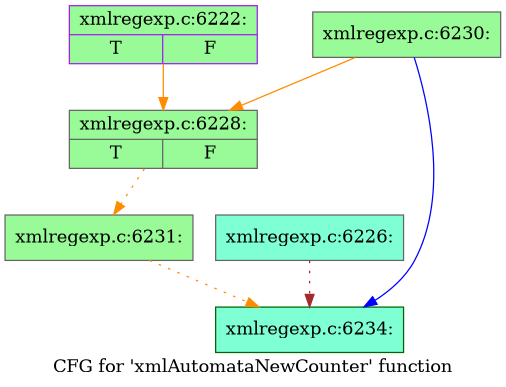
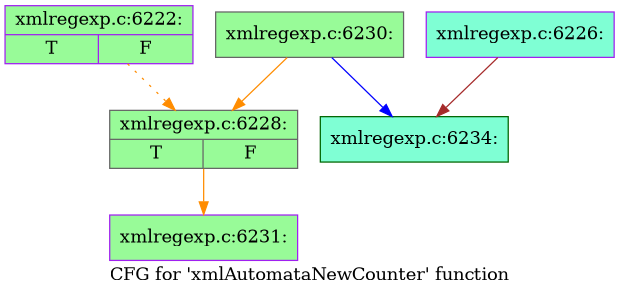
edge "xmlregexp.c:6222:" -> "xmlregexp.c:6228:": style solid -> dotted
edge "xmlregexp.c:6228:" -> "xmlregexp.c:6231:": style dotted -> solid
node "xmlregexp.c:6231:": color gray40 -> purple
node "xmlregexp.c:6226:": color gray40 -> purple
edge "xmlregexp.c:6226:" -> "xmlregexp.c:6234:": style dotted -> solid
edge "xmlregexp.c:6231:" -> "xmlregexp.c:6234:": removed
